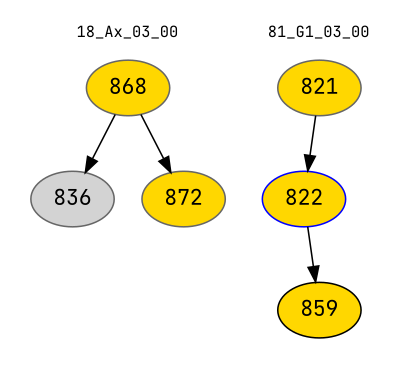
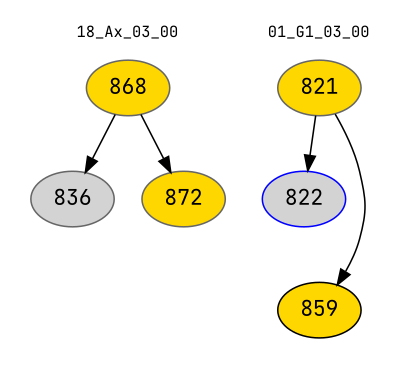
cluster "81_G1_03_00": label "81_G1_03_00" -> "01_G1_03_00"
node "822": fillcolor gold -> lightgrey
edge "822" -> "859": now "821" -> "859"
